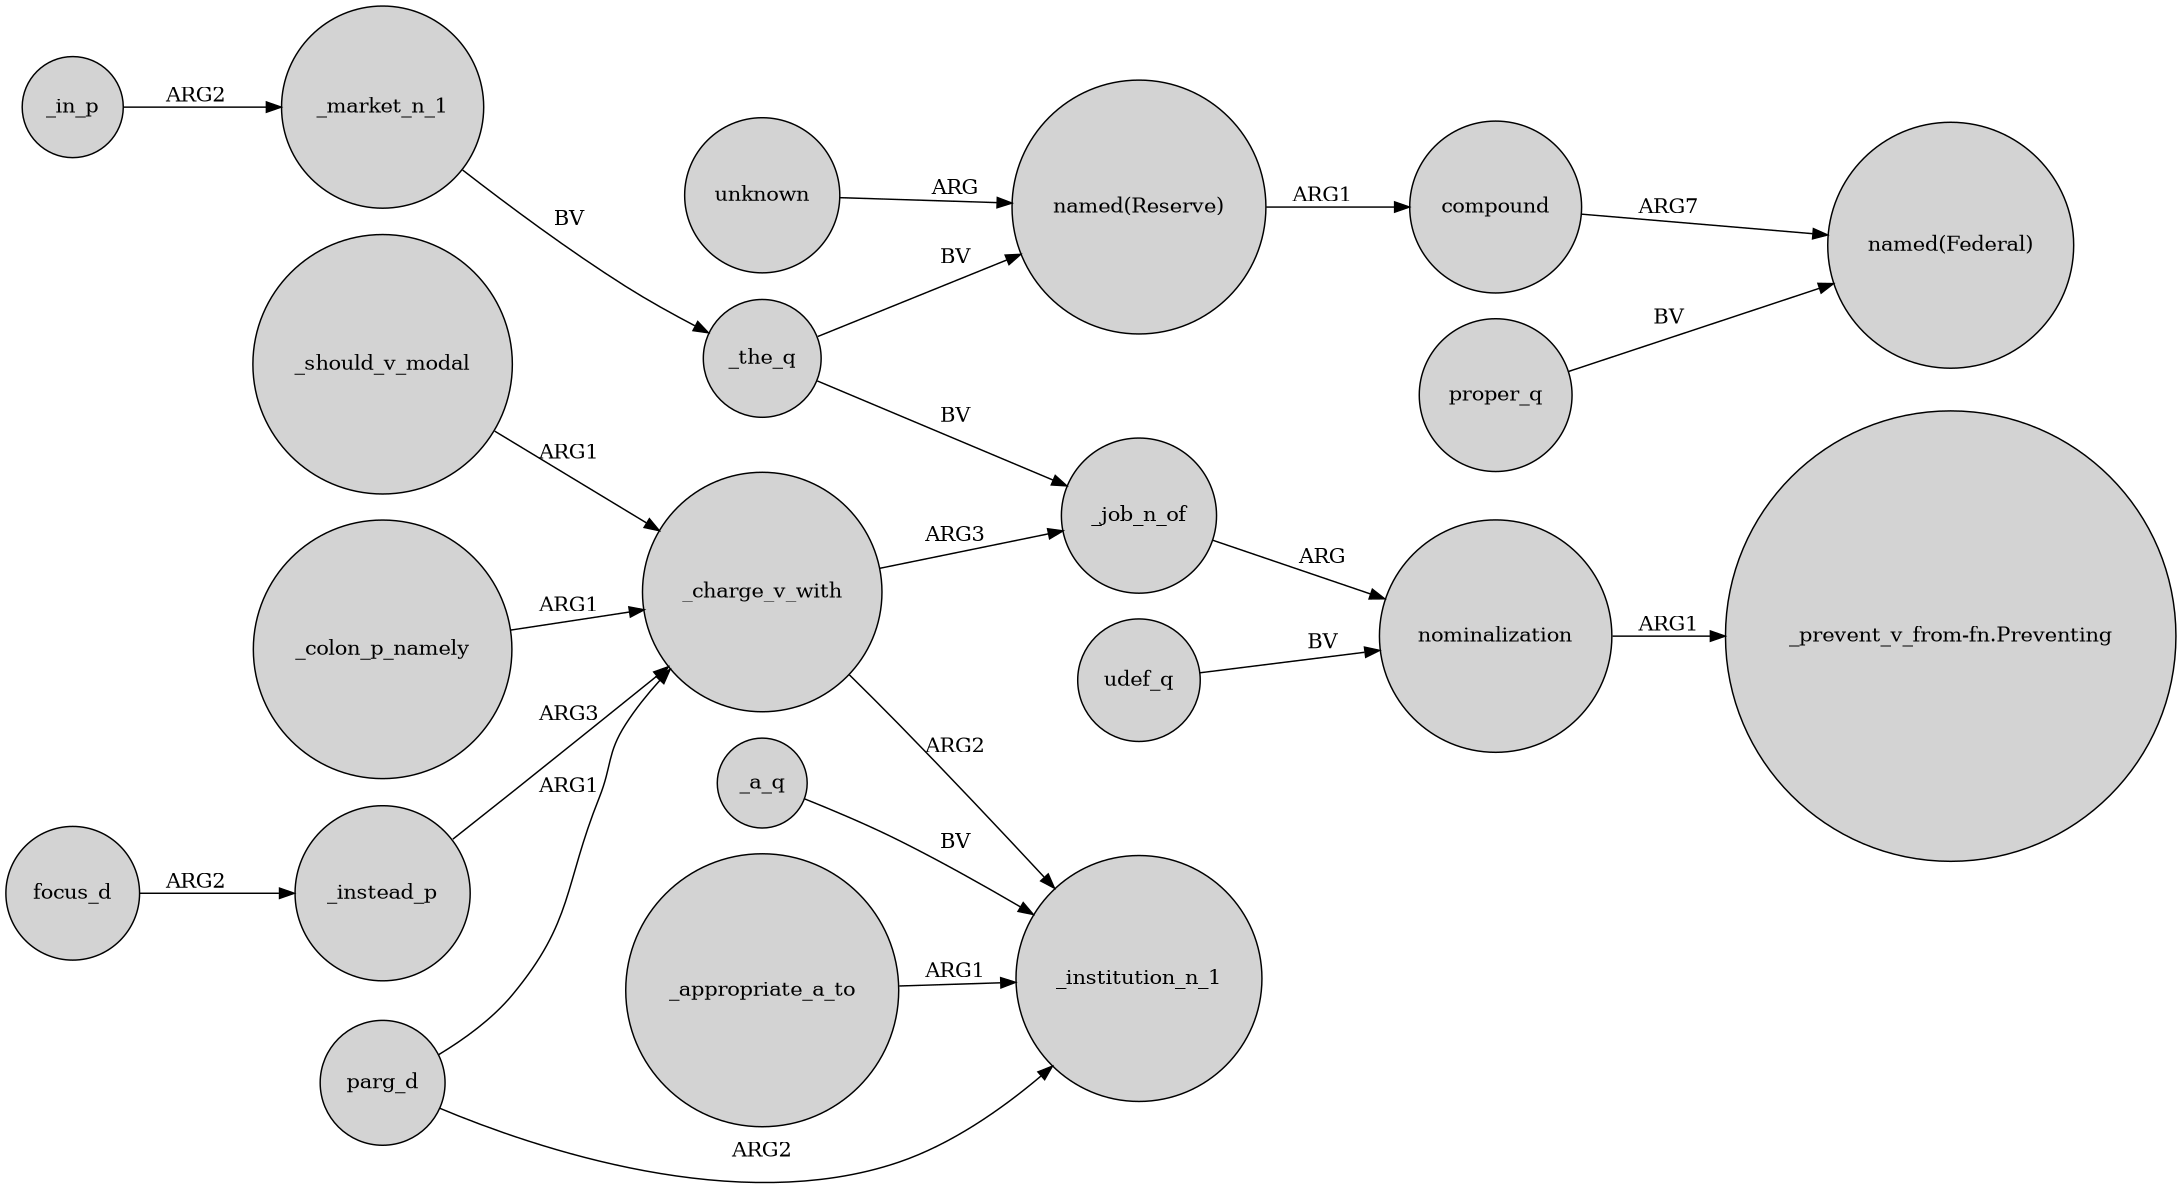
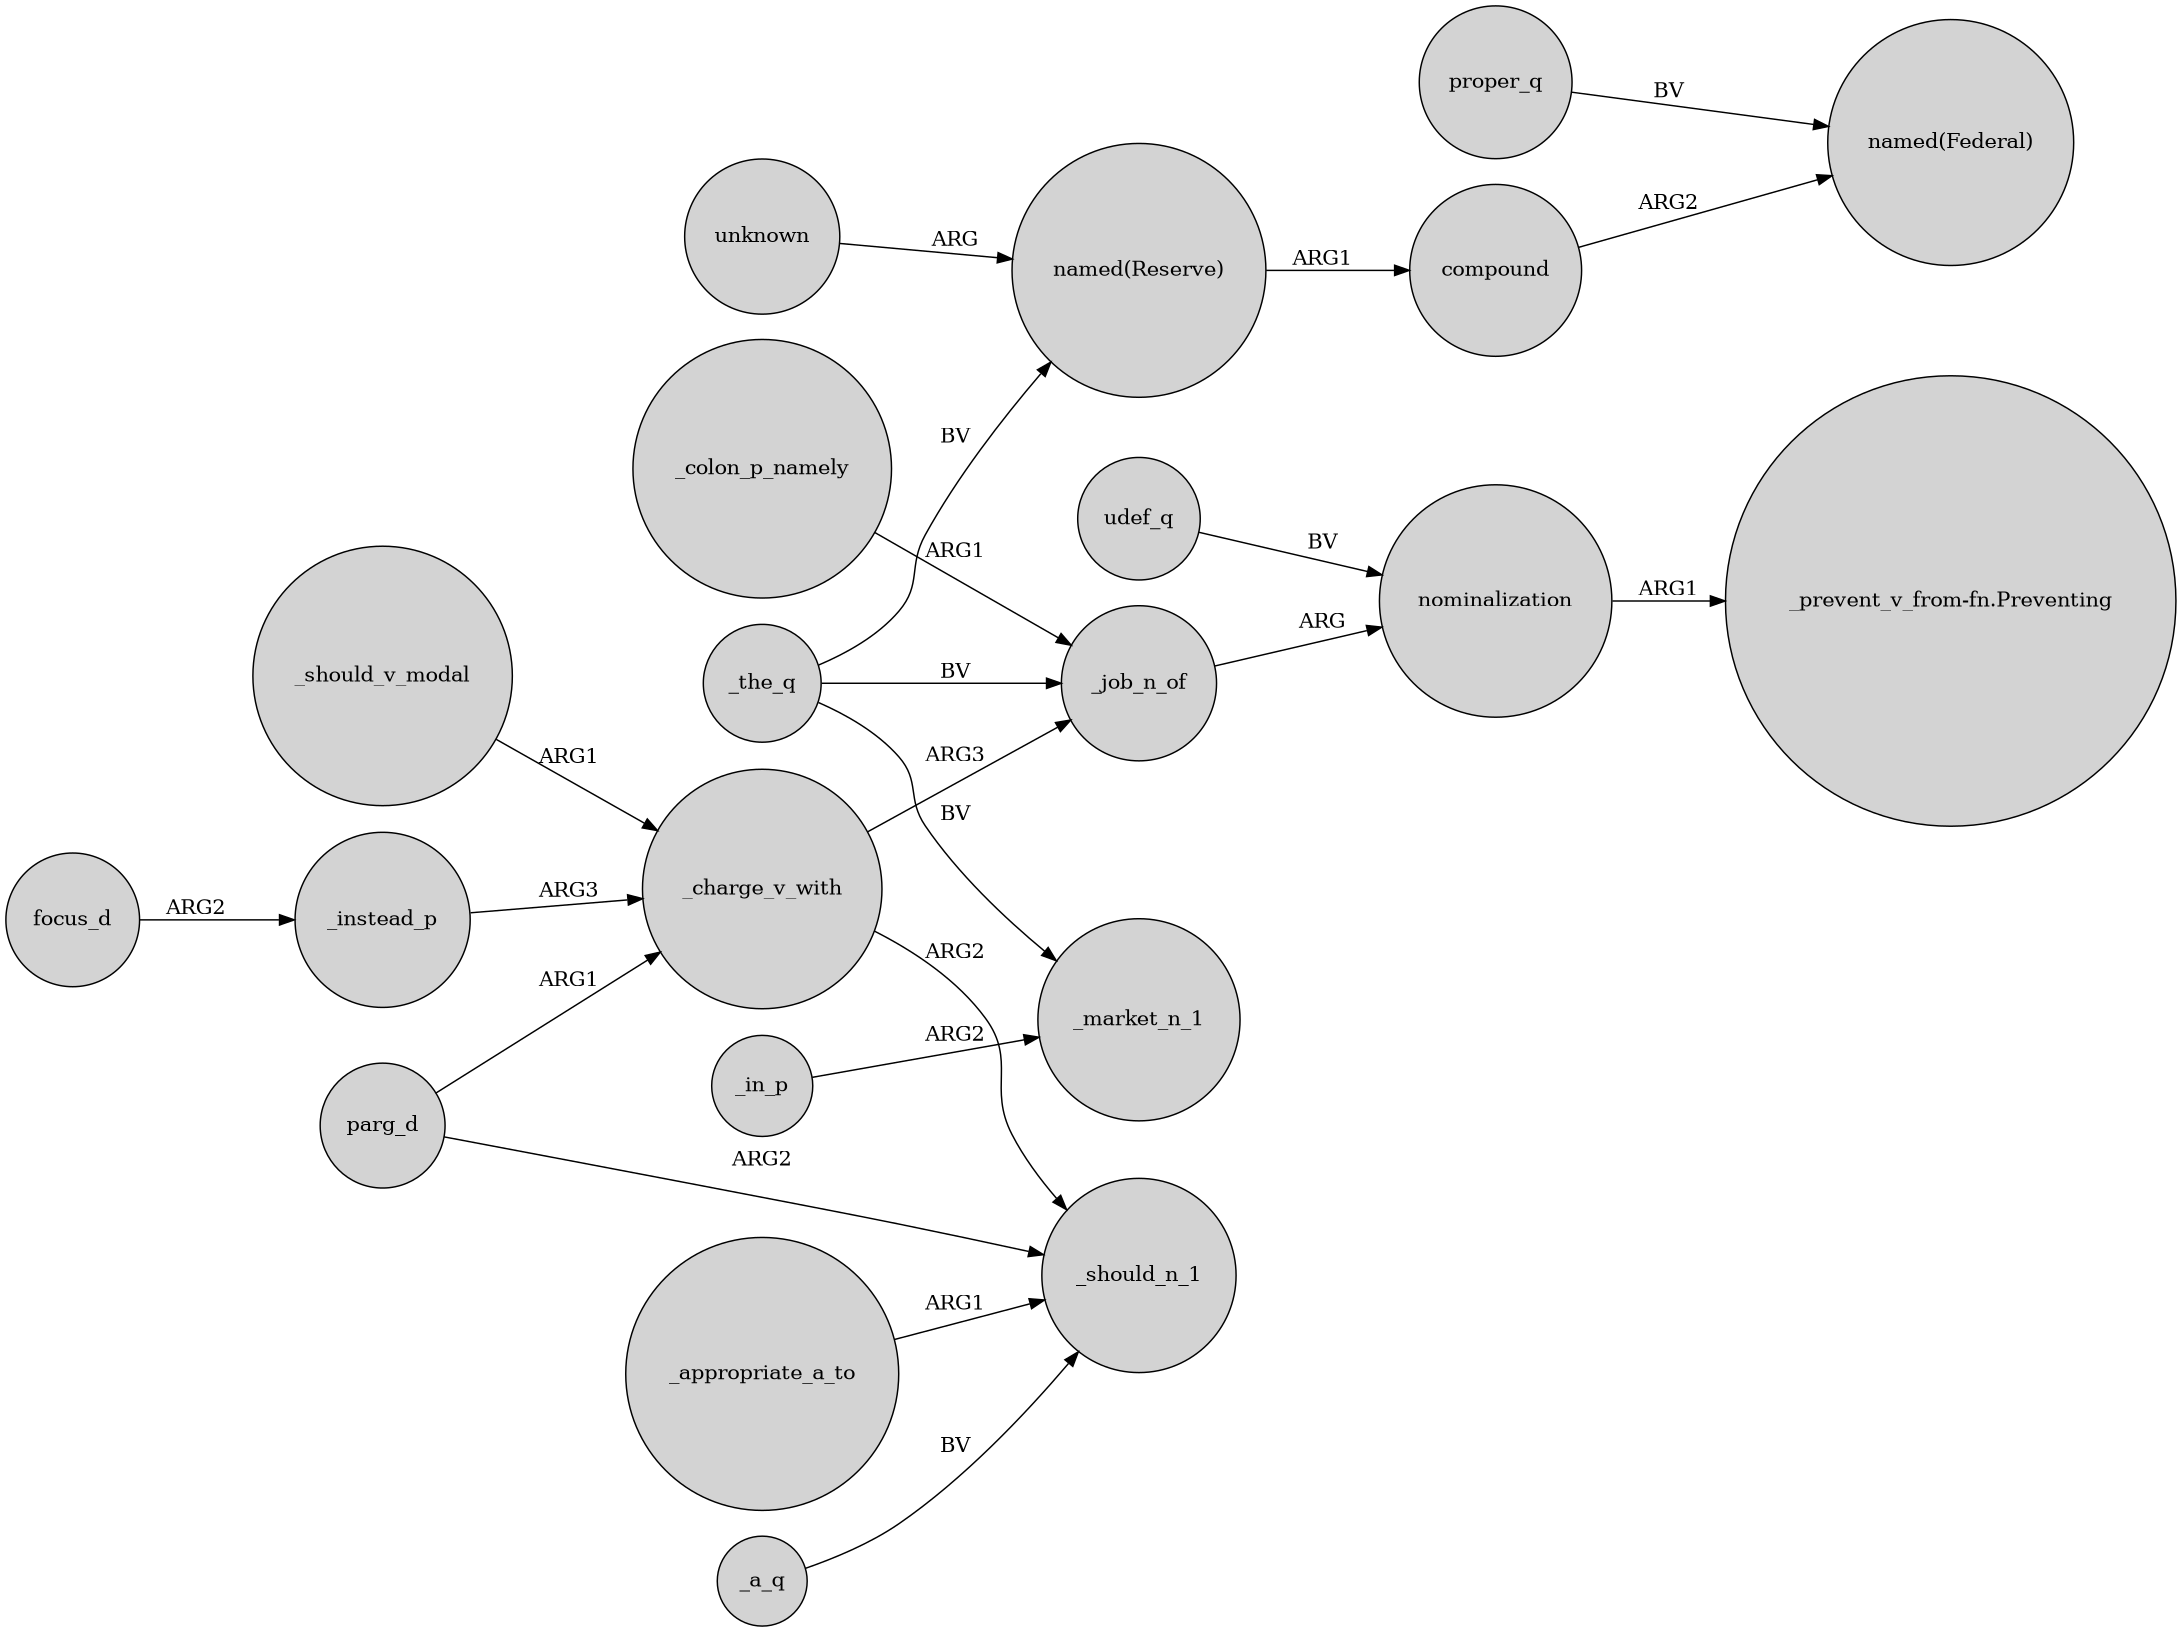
edge "compound" -> "named(Federal)": label "ARG7" -> "ARG2"
edge "_market_n_1" -> "_the_q": reversed
edge "_colon_p_namely" -> "_charge_v_with": now "_colon_p_namely" -> "_job_n_of"
node "_institution_n_1": label "_institution_n_1" -> "_should_n_1"
